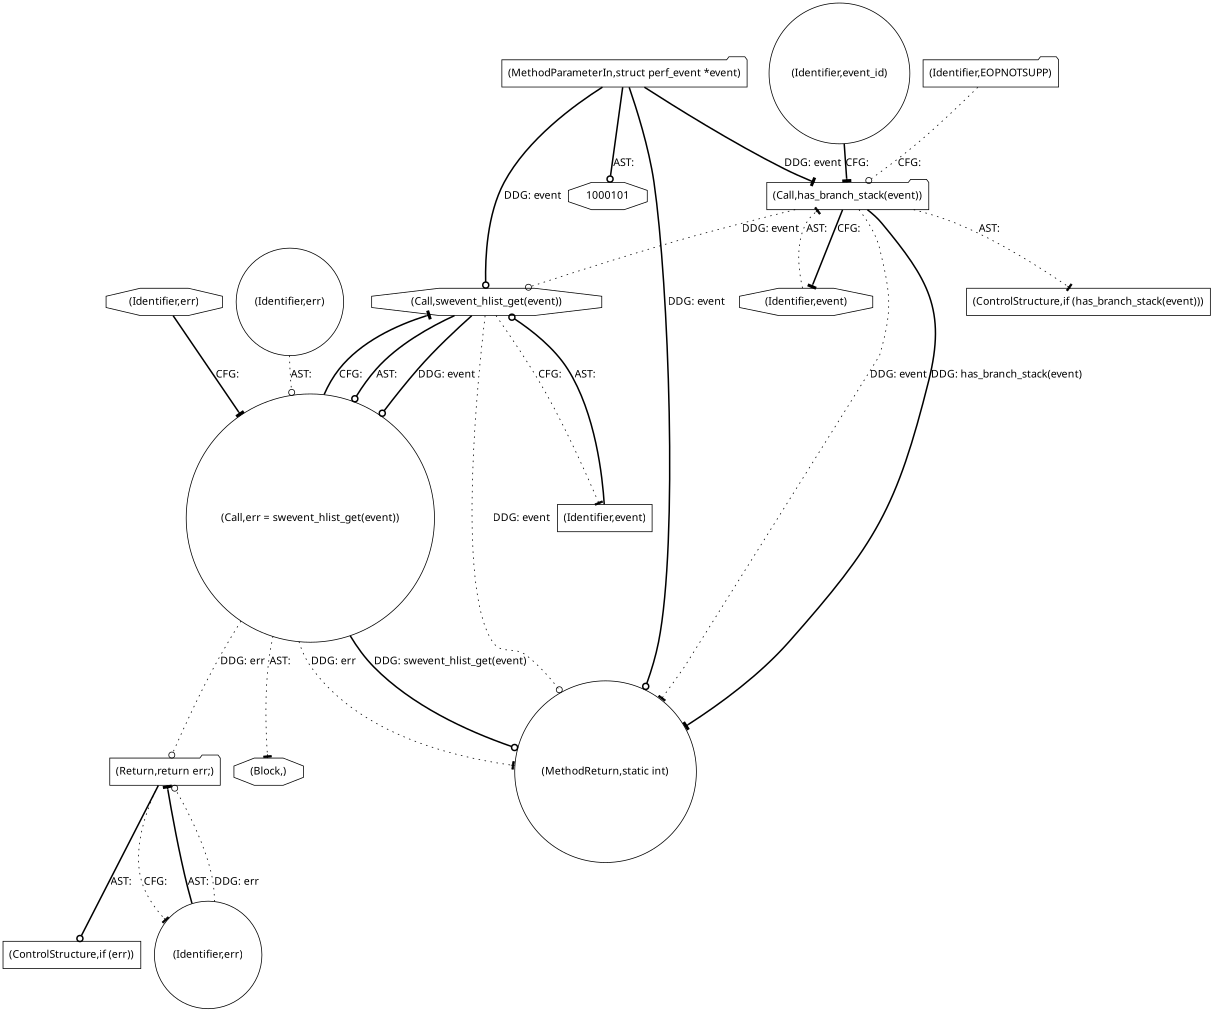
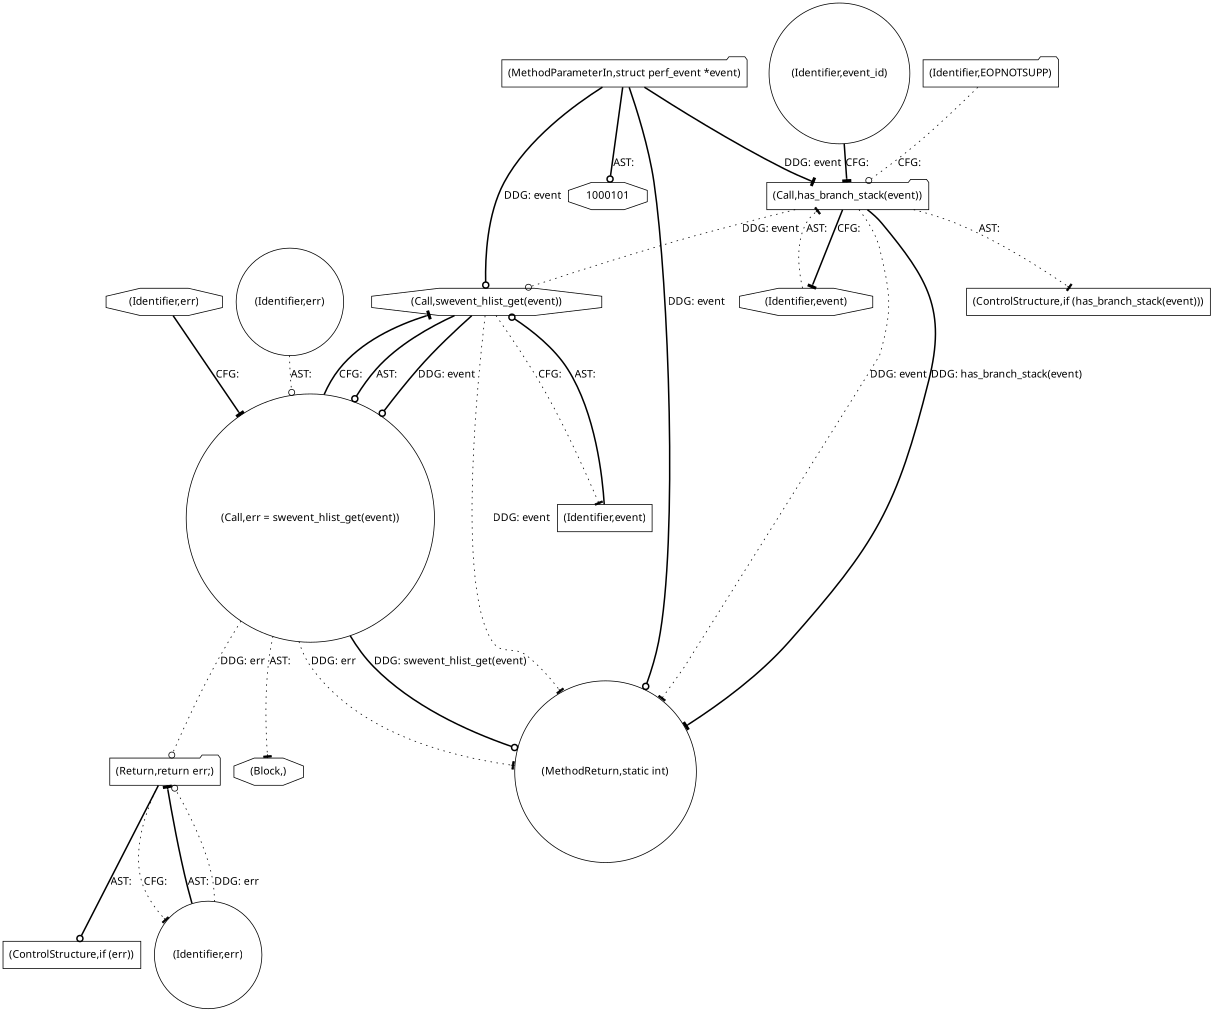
edge "(Call,swevent_hlist_get(event))" -> "(MethodReturn,static int)": arrowhead odot -> tee
